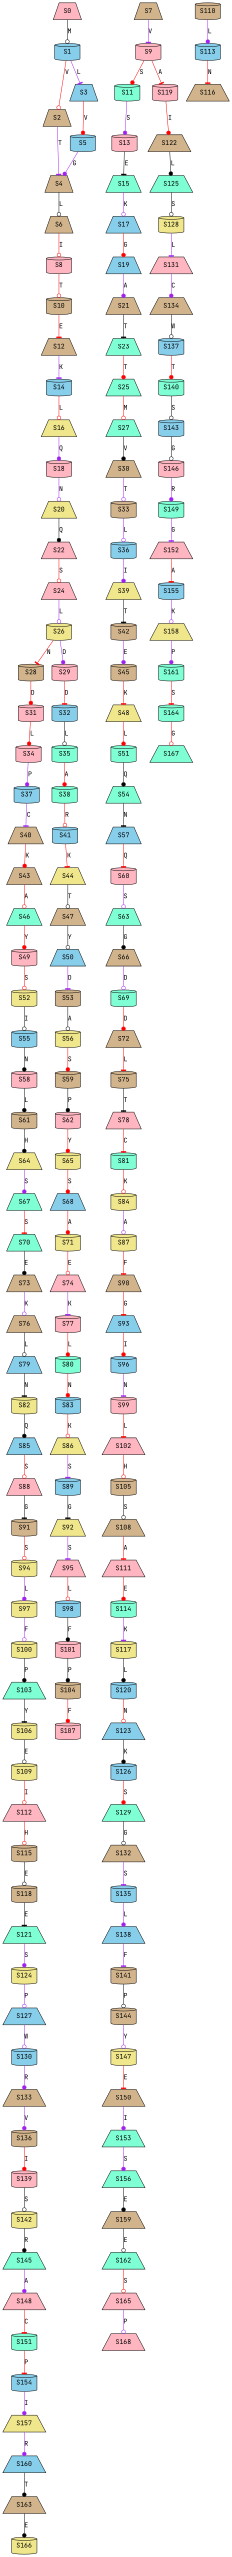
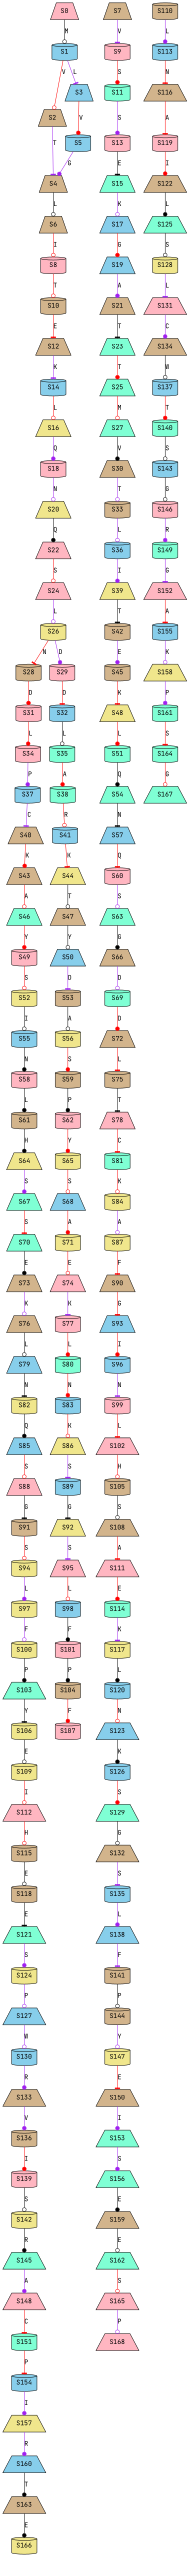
edge "S9" -> "S119": now "S116" -> "S119"
edge "S65" -> "S68": arrowhead dot -> odot
